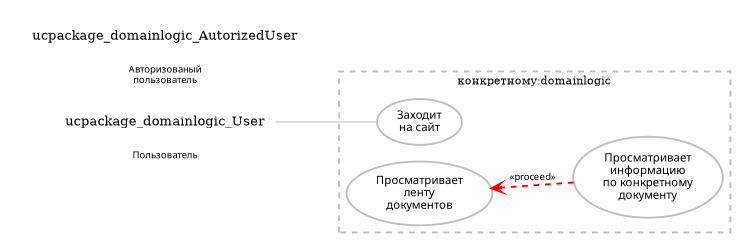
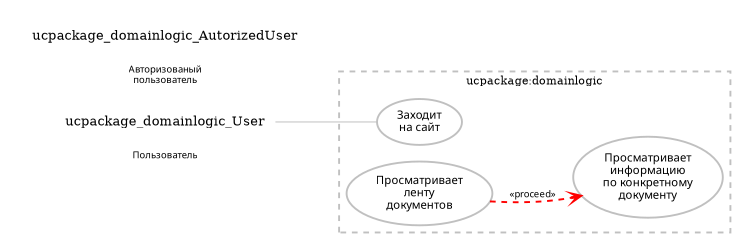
cluster "конкретному:domainlogic": label "конкретному:domainlogic" -> "ucpackage:domainlogic"
edge "Просматривает информацию по конкретному документу" -> "Просматривает ленту документов": reversed
